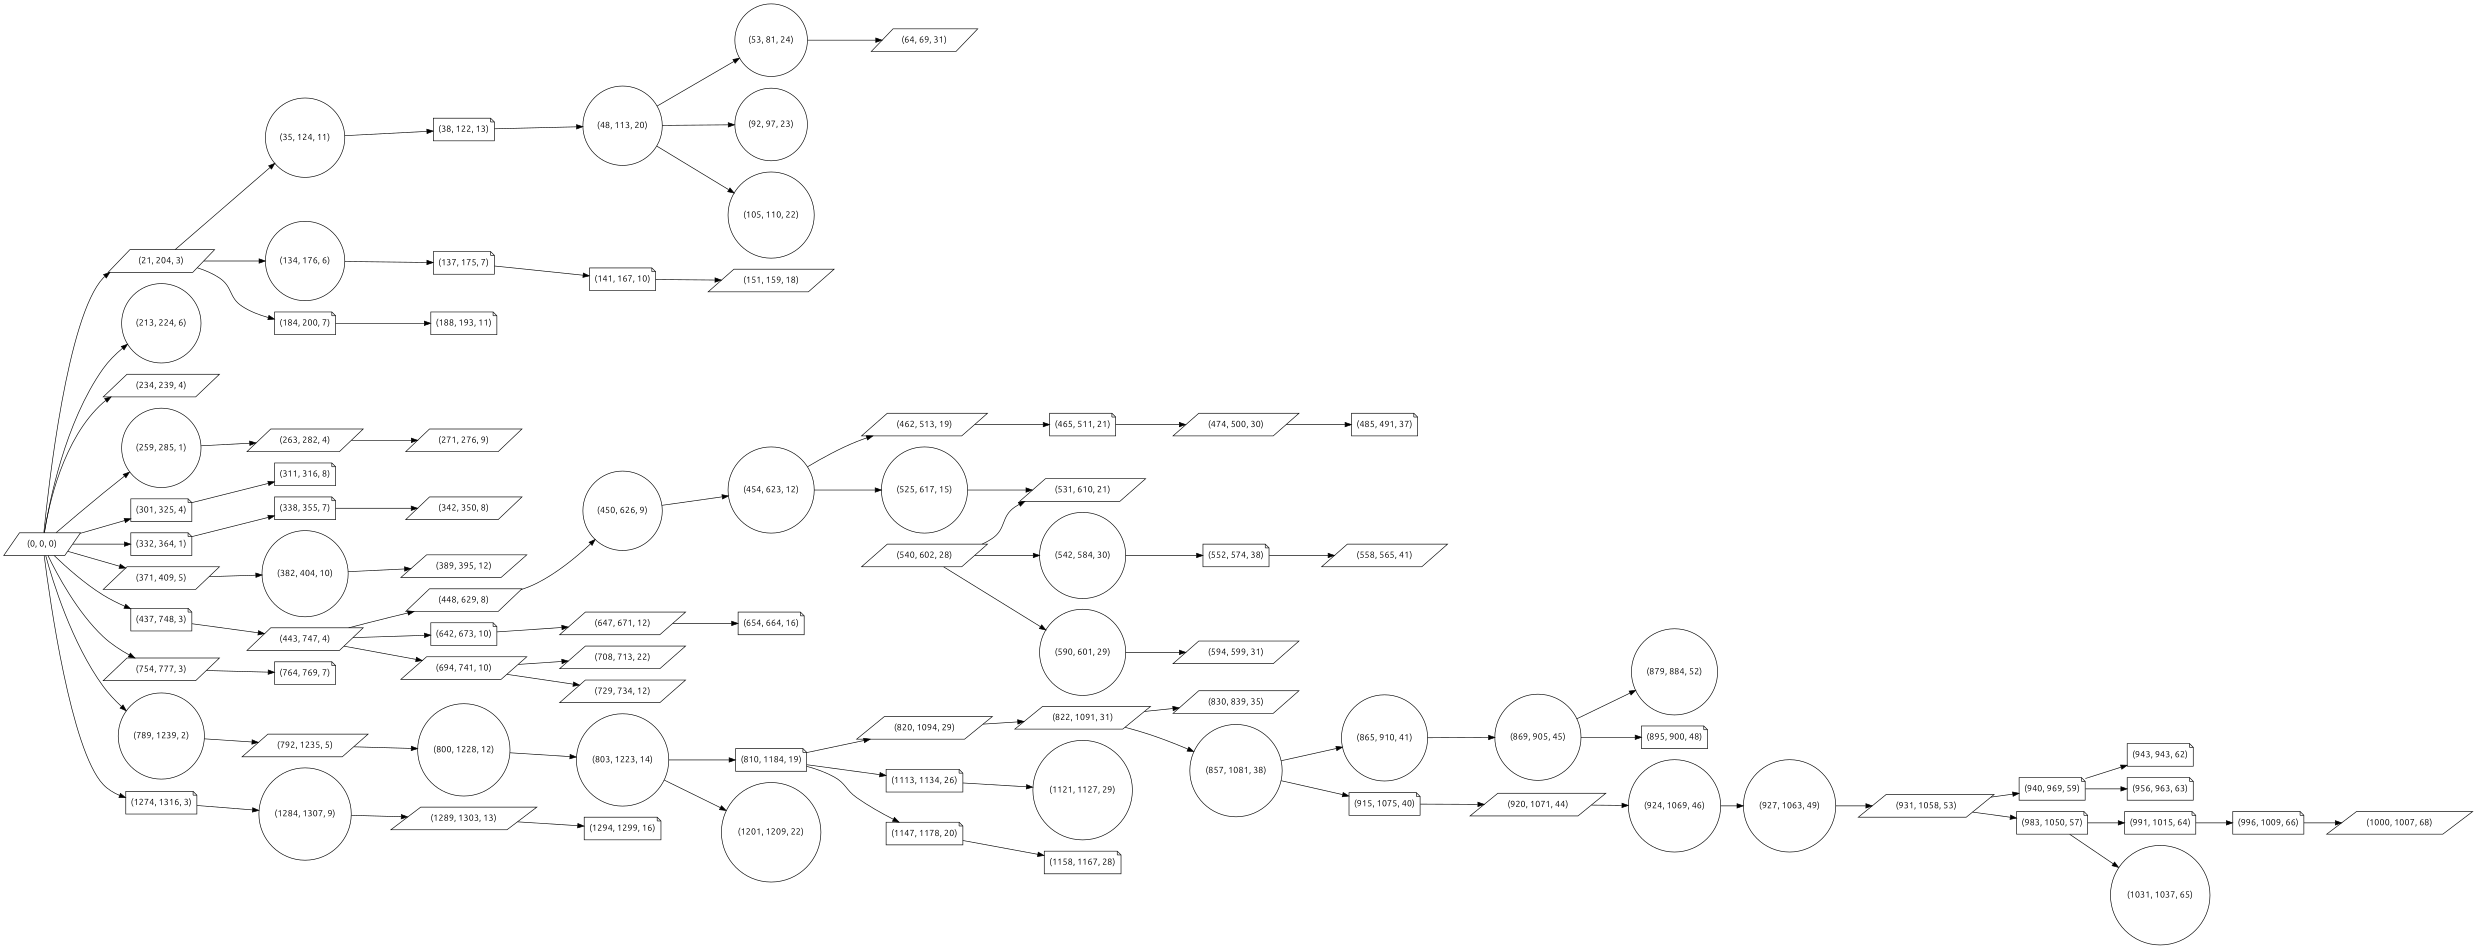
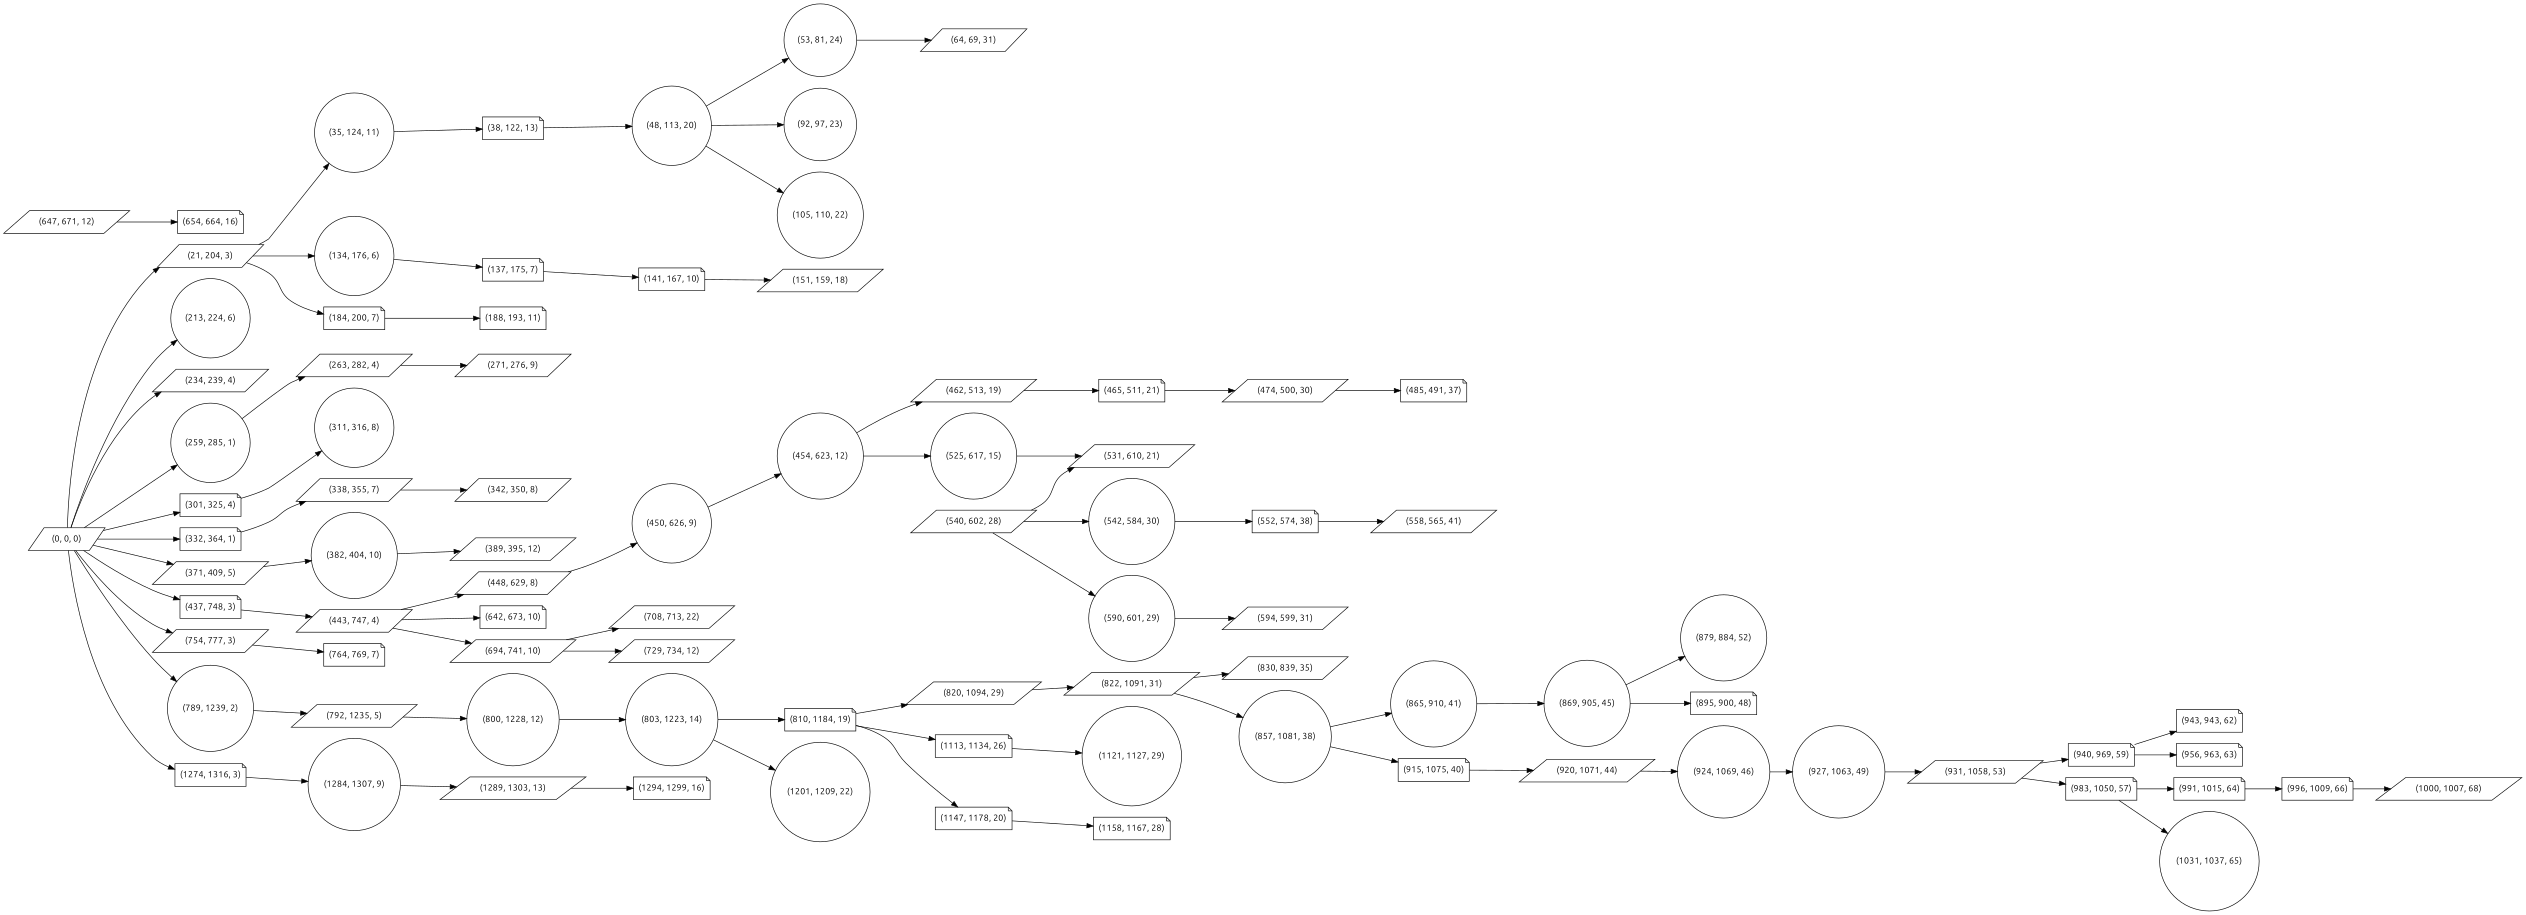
node "(311, 316, 8)": shape note -> circle
node "(338, 355, 7)": shape note -> parallelogram
edge "(642, 673, 10)" -> "(647, 671, 12)": removed
